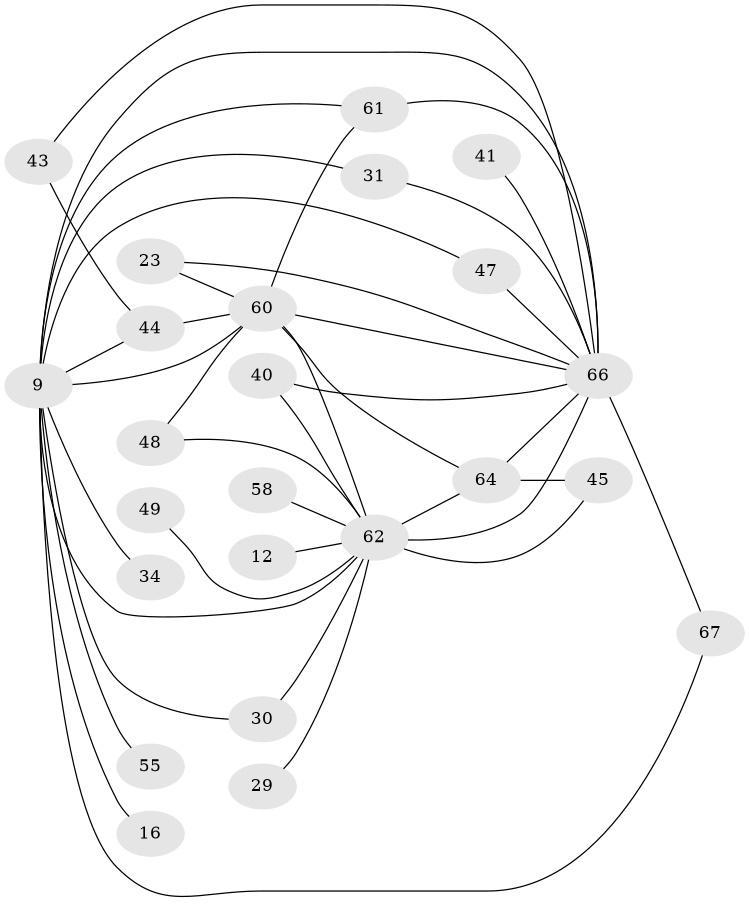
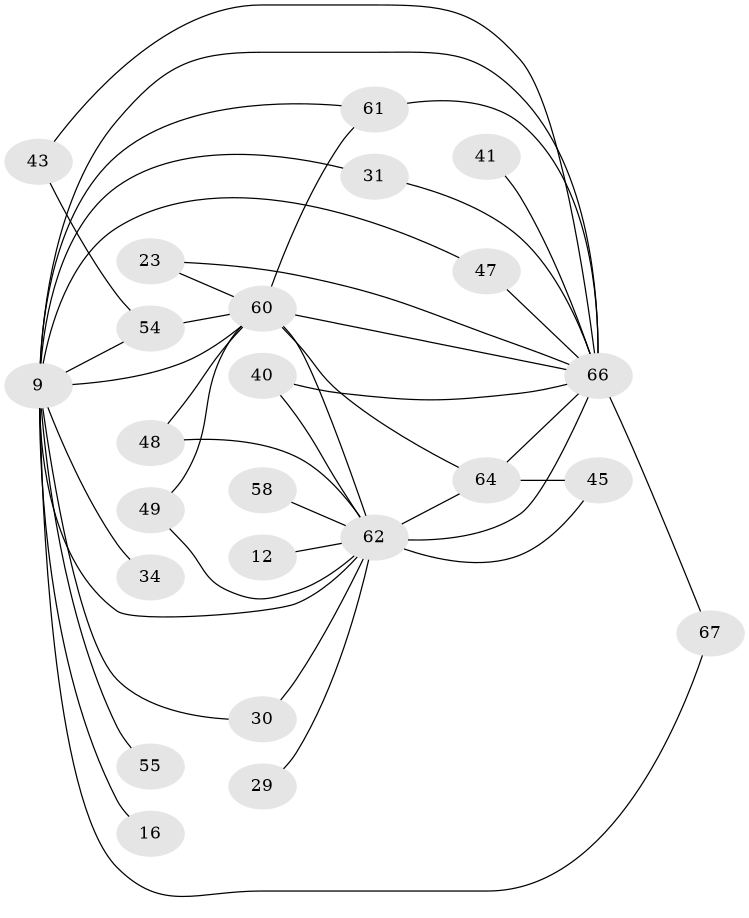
node "44": label "44" -> "54"
edge "60" -- "49": added
